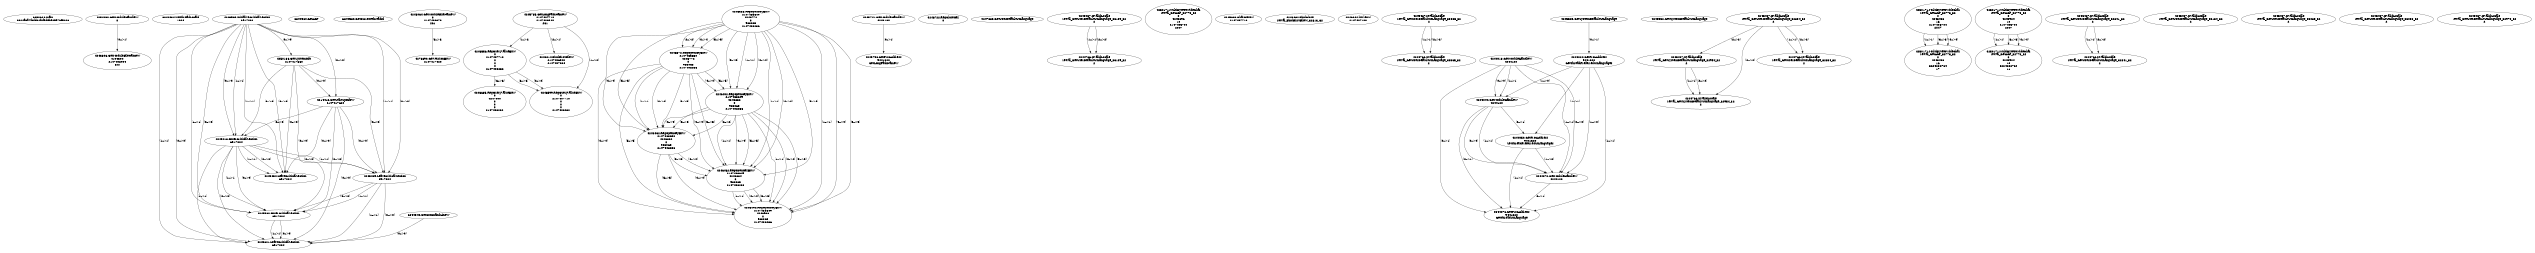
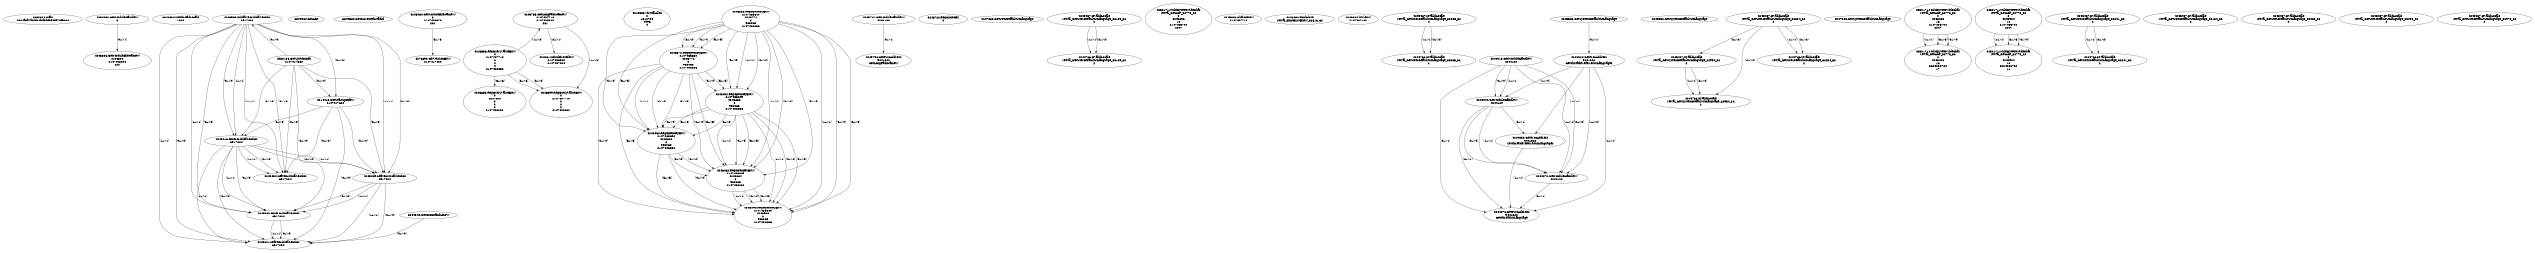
node "4215383.VirtualAlloc 0 1310704 4096 4": added
node "4247923.GetSystemDefaultUILanguage": added
edge "4243965.InitializeCriticalSection 6917004" -> "4250188.GetSystemInfo 2147417660": reversed
edge "4245785.GetLongPathNameW 2147407710 2147406542 261" -> "4246556.RegQueryValueExW 0 2147407710 0 0 0 2147408232": reversed
edge "4244050.GetProcAddress 9441320 SetThreadPreferredUILanguages" -> "4244070.GetModuleHandleW 4244120": removed, label "(1-->0)"
edge "4214413.GetStartupInfoW 2147417624" -> "4245580.EnterCriticalSection 6917004": removed, label "(0-->0)"
